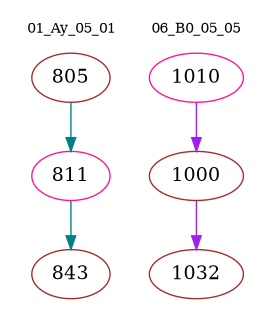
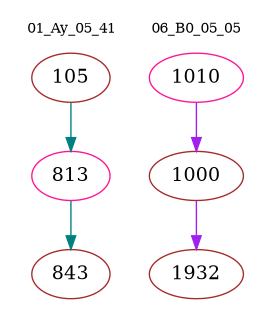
cluster "01_Ay_05_01": label "01_Ay_05_01" -> "01_Ay_05_41"
node "805": label "805" -> "105"
node "811": label "811" -> "813"
node "1032": label "1032" -> "1932"
